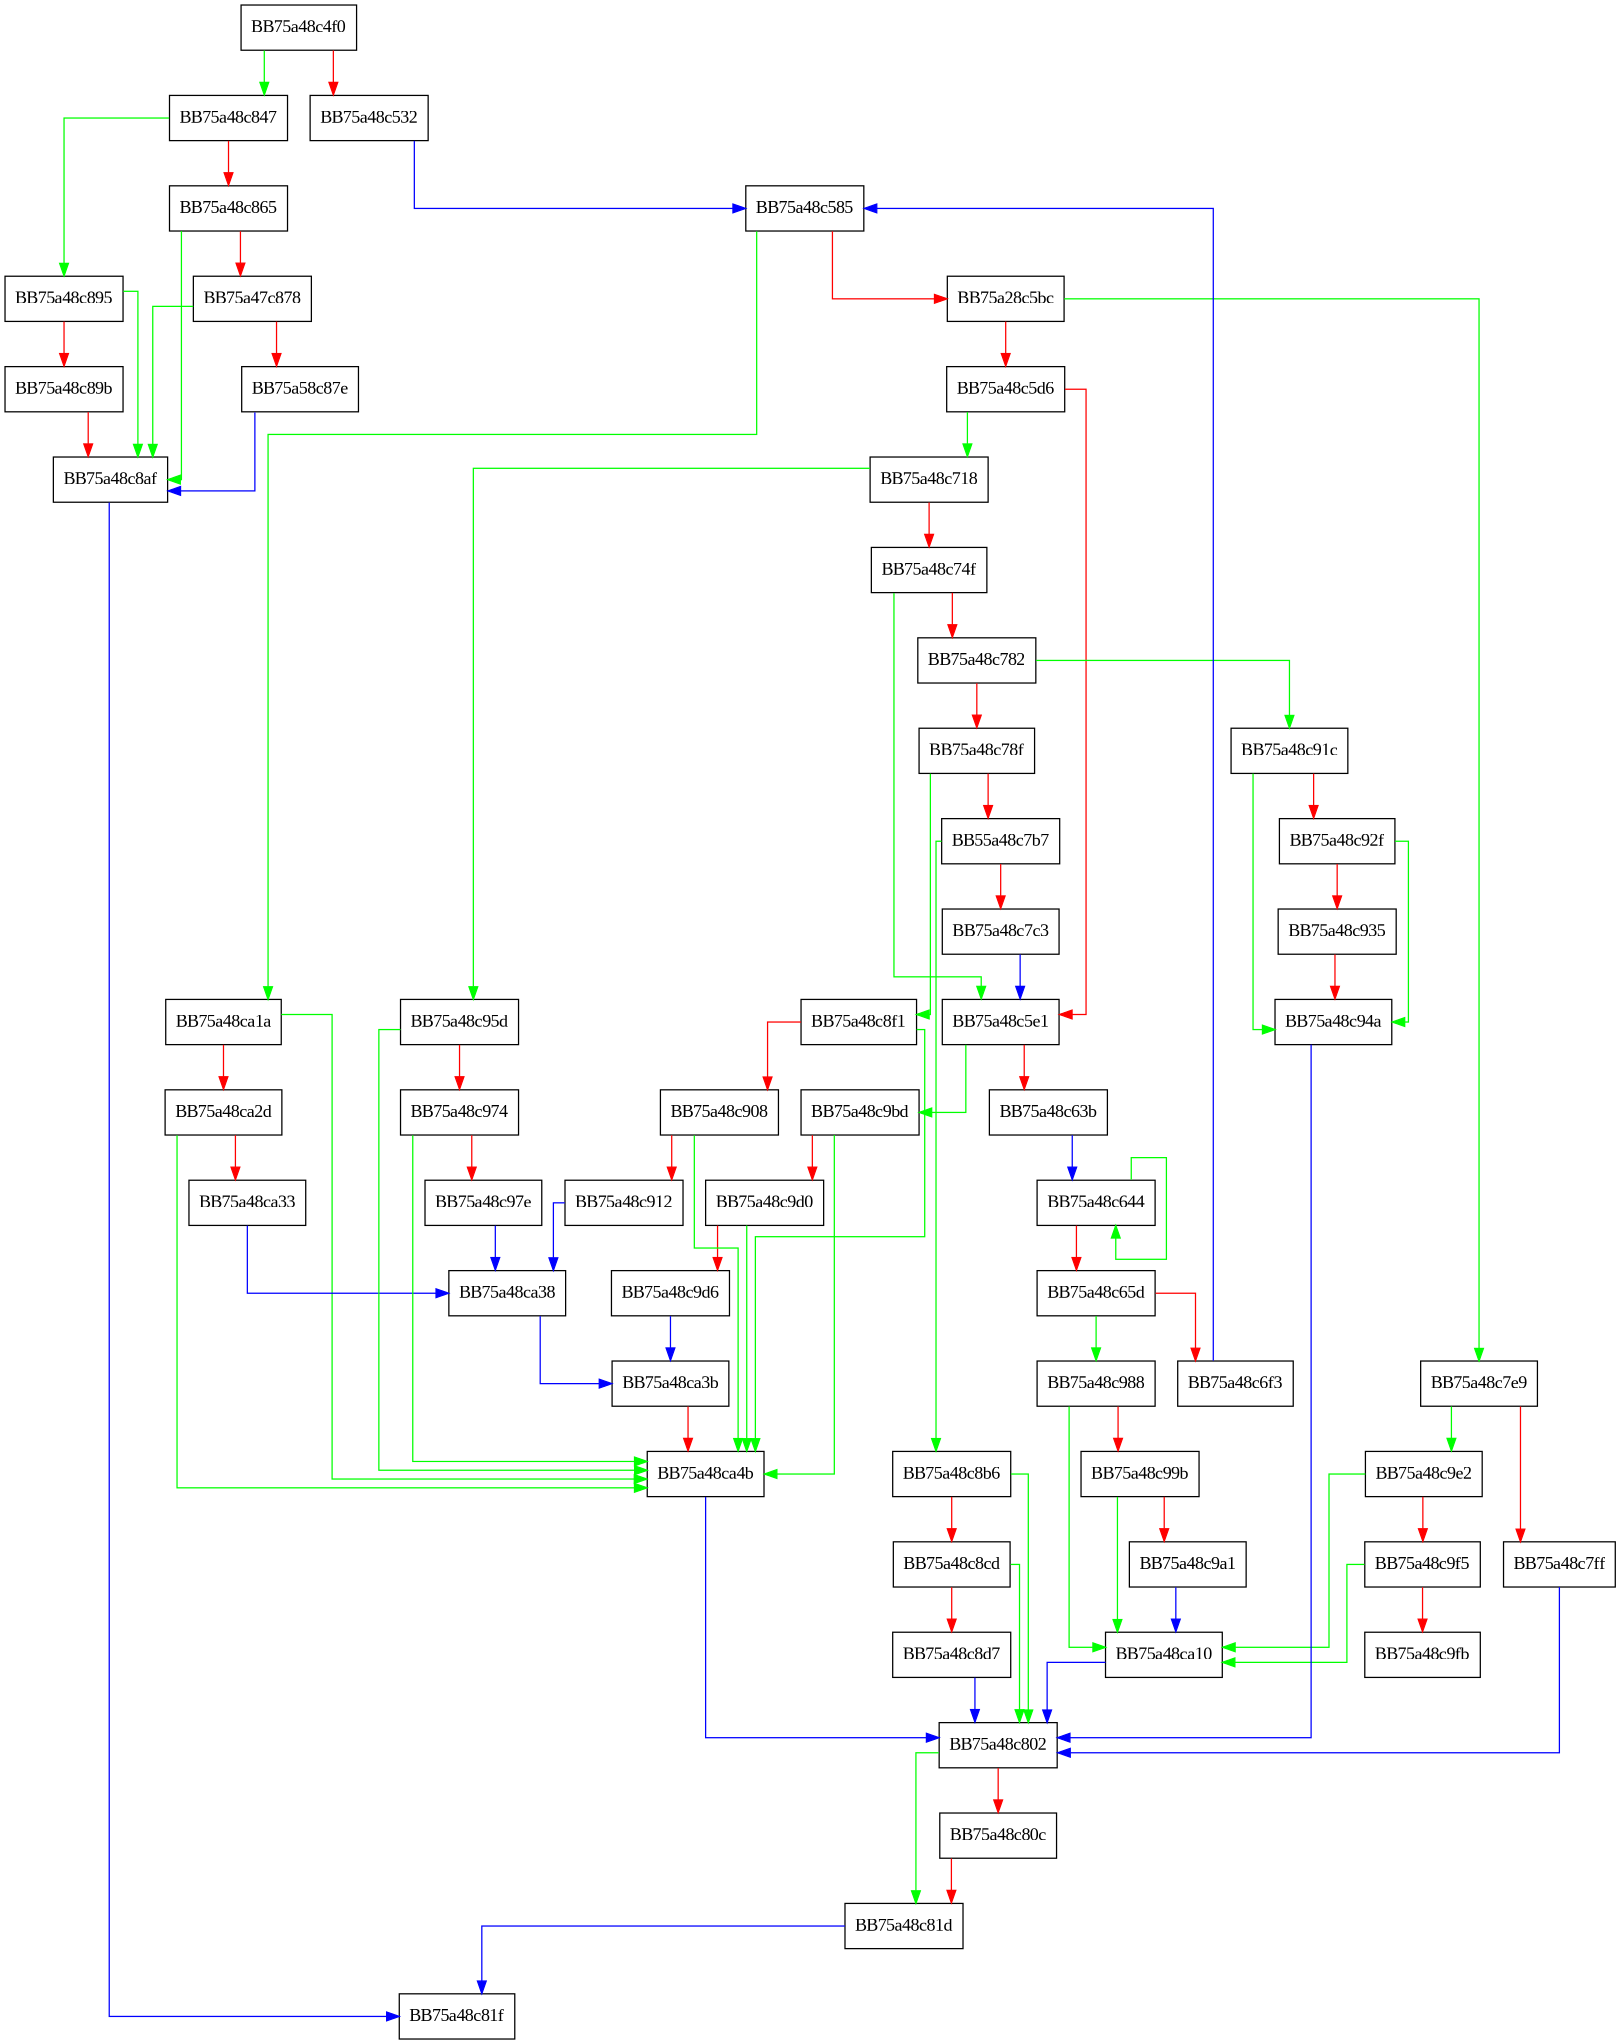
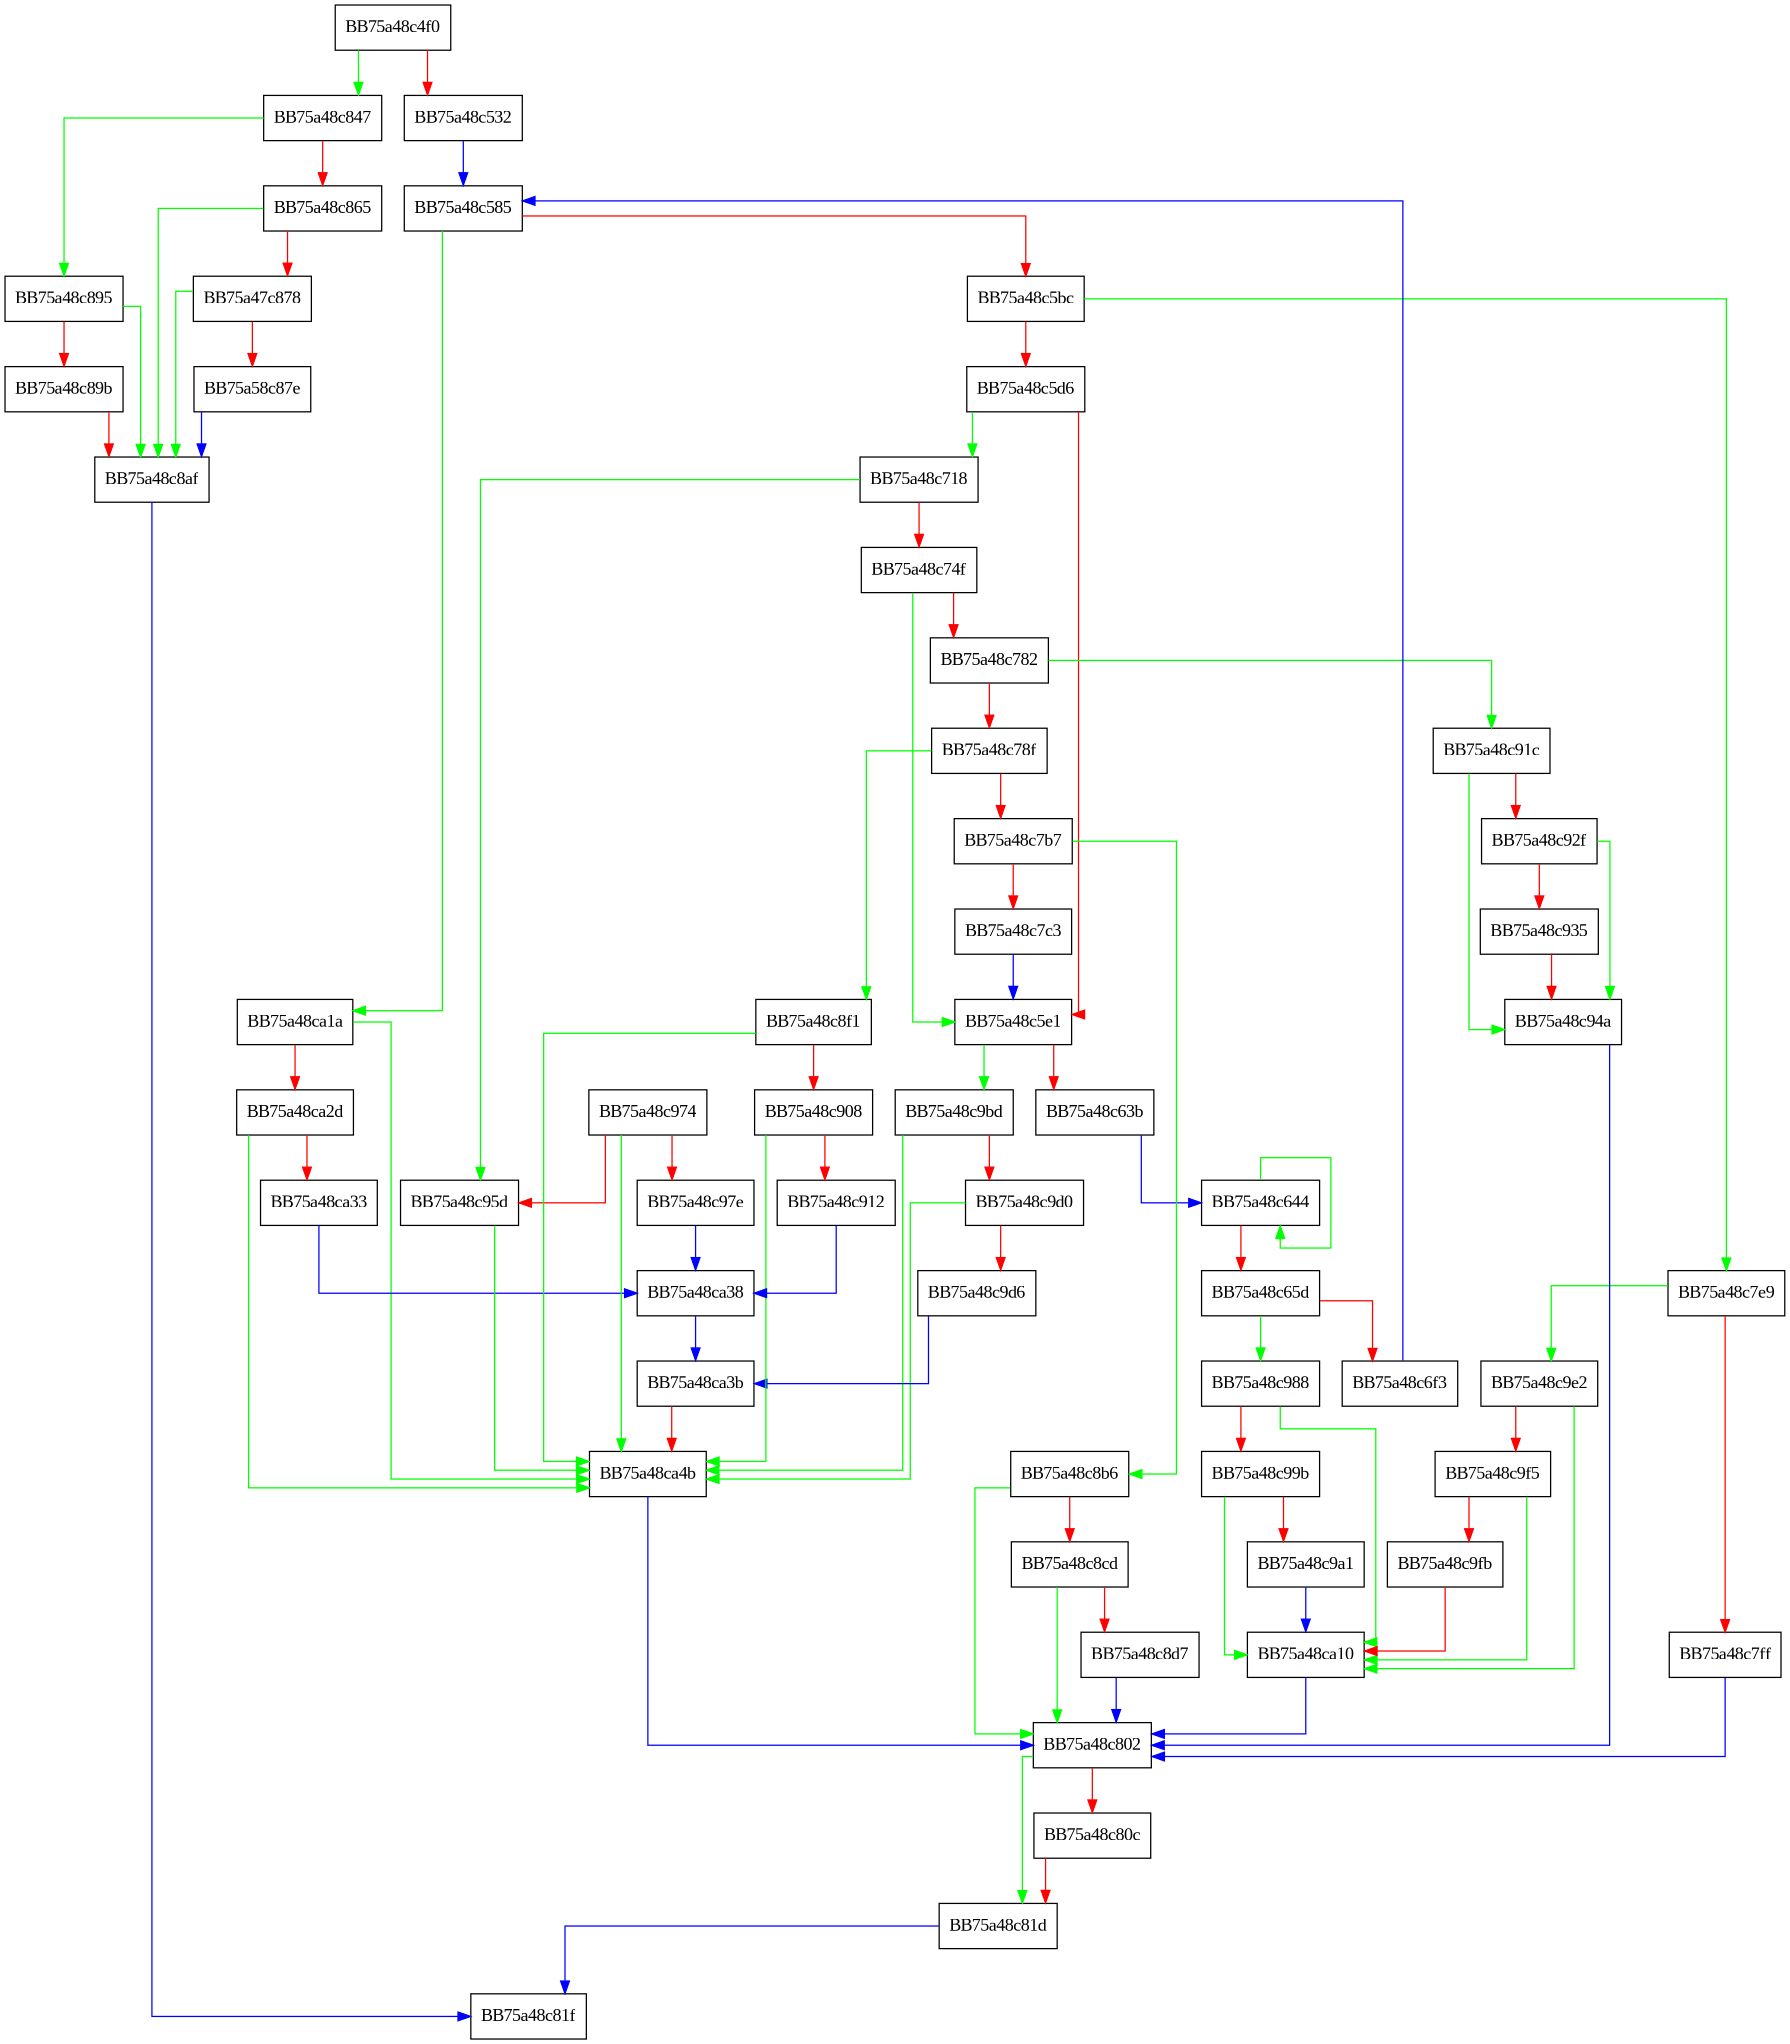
node "BB75a28c5bc": label "BB75a28c5bc" -> "BB75a48c5bc"
node "BB55a48c7b7": label "BB55a48c7b7" -> "BB75a48c7b7"
edge "BB75a48c95d" -> "BB75a48c974": reversed
edge "BB75a48c9fb" -> "BB75a48ca10": added
